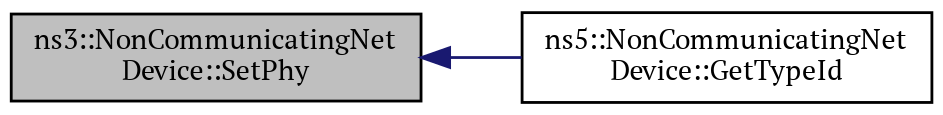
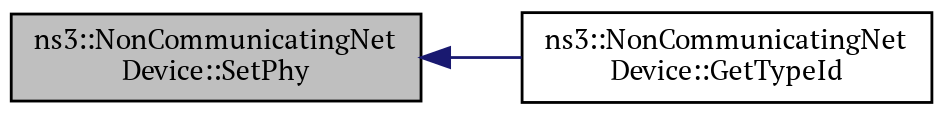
node "ns5::NonCommunicatingNet Device::GetTypeId": label "ns5::NonCommunicatingNet Device::GetTypeId" -> "ns3::NonCommunicatingNet Device::GetTypeId"
